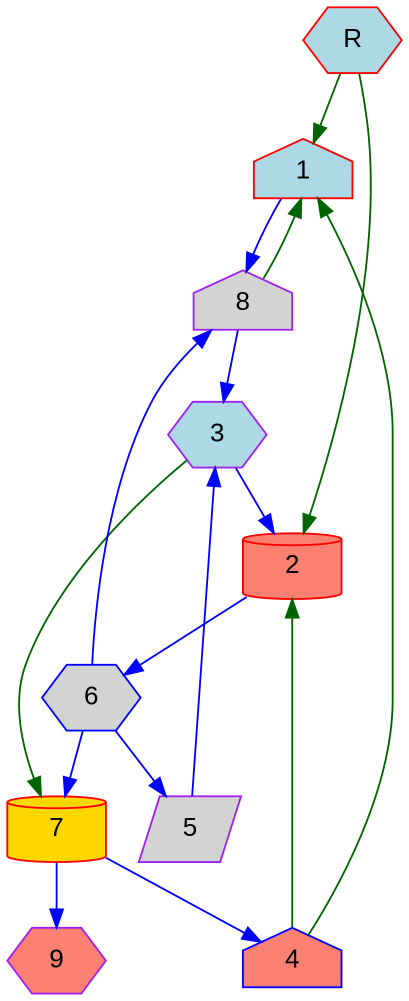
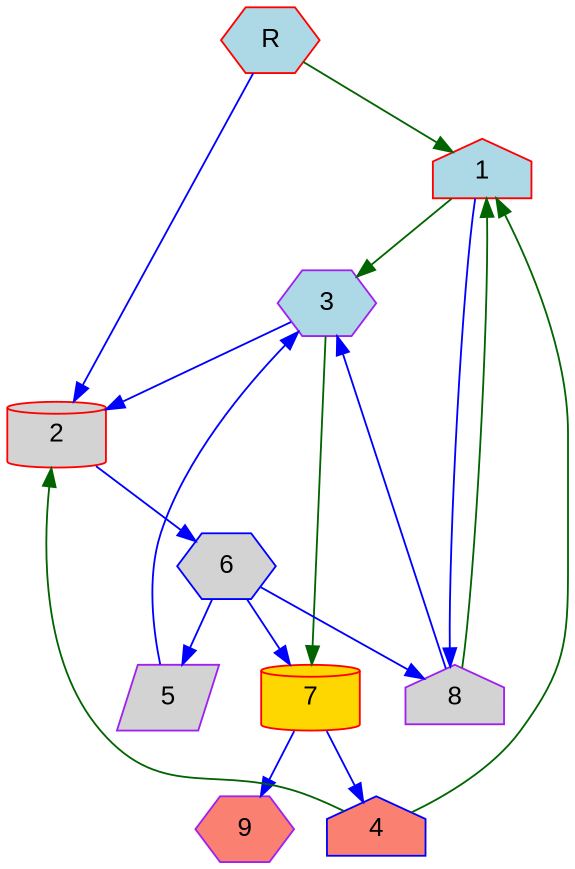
edge "1" -> "3": added
edge "R" -> "2": color darkgreen -> blue
node "2": fillcolor salmon -> lightgrey
